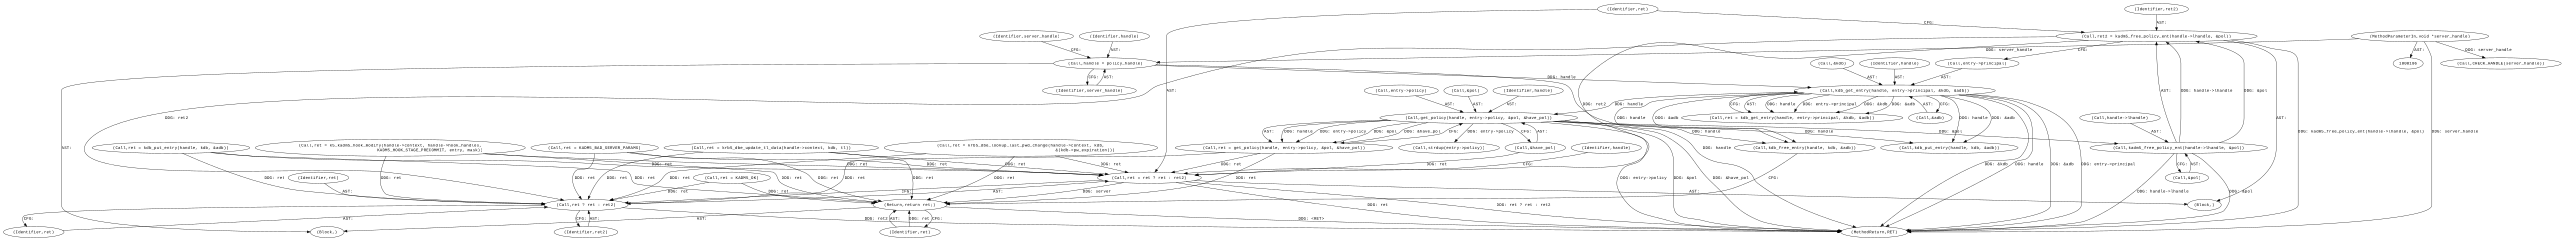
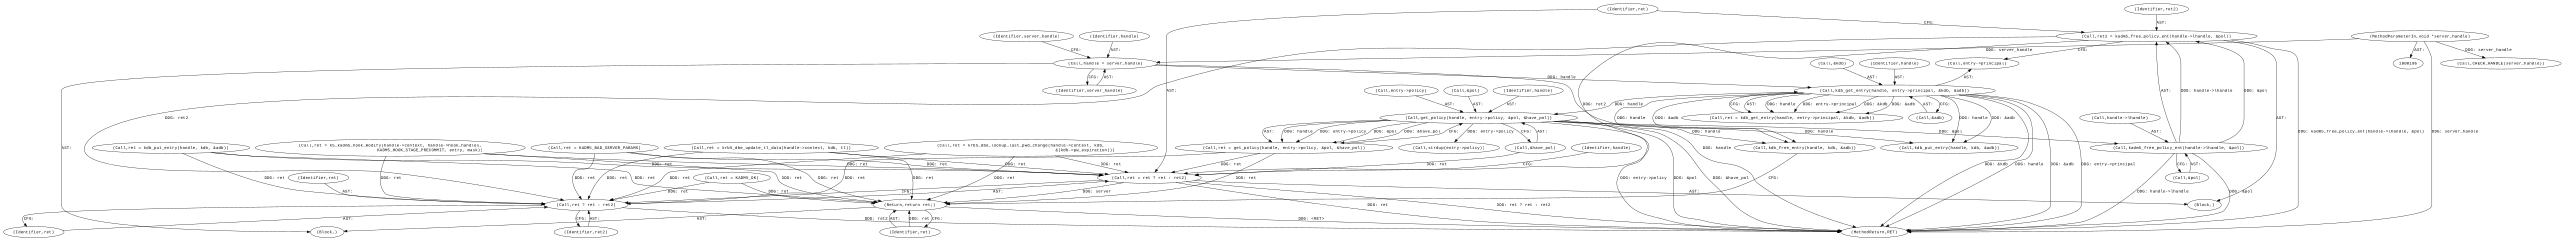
node "(Call,handle = policy_handle)": label "(Call,handle = policy_handle)" -> "(Call,handle = server_handle)"
edge "(Call,entry->principal)" -> "(Call,kdb_get_entry(handle, entry->principal, &kdb, &adb))": reversed
